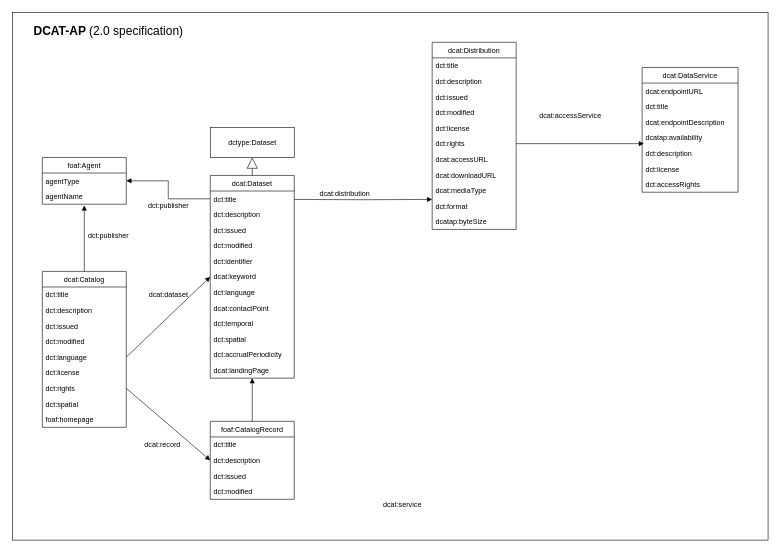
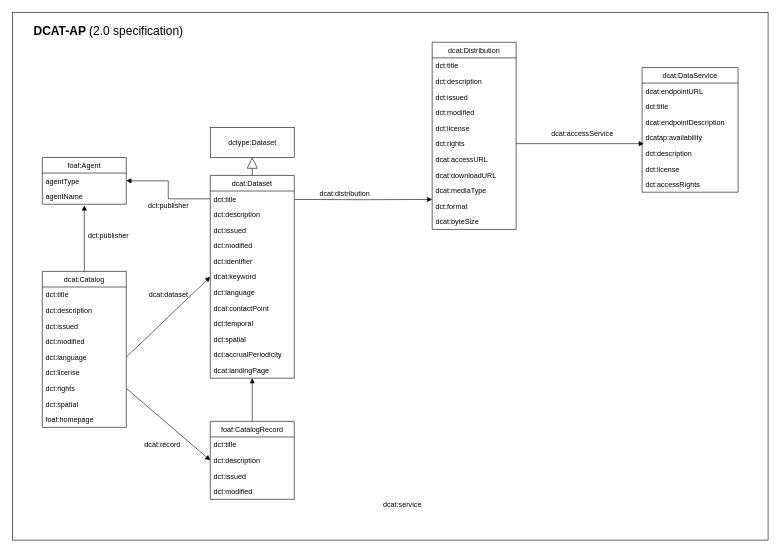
node "dcat:accessService": moved (570, 116) -> (582, 134)
node "dcatap:byteSize": label "dcatap:byteSize" -> "dcat:byteSize"
